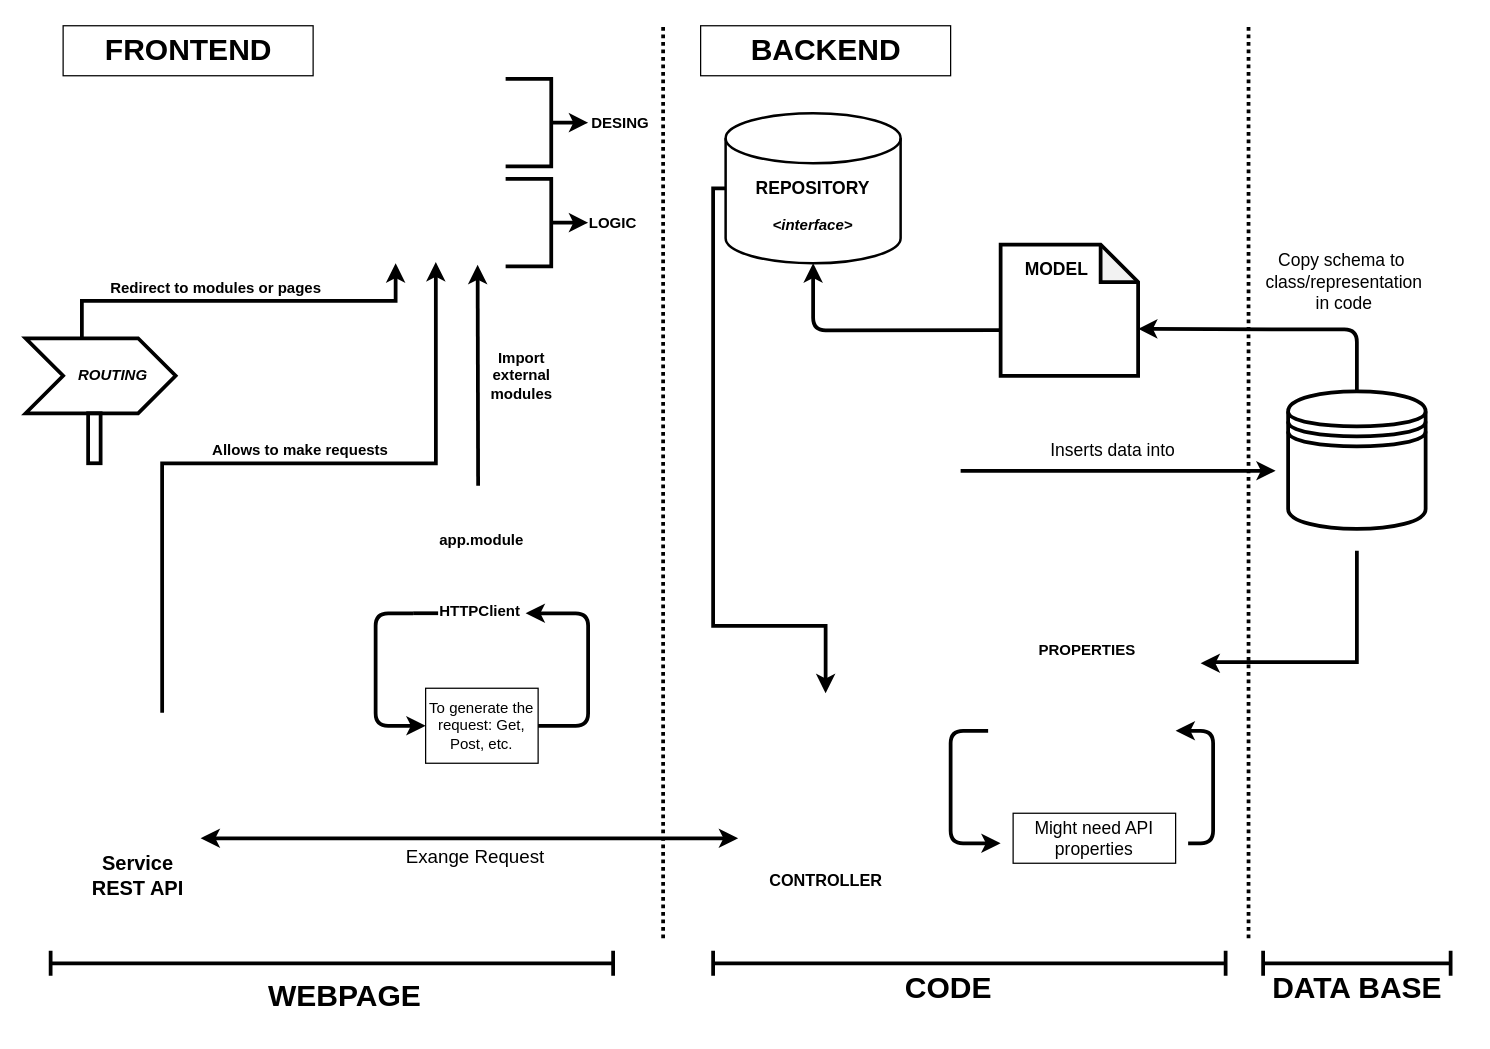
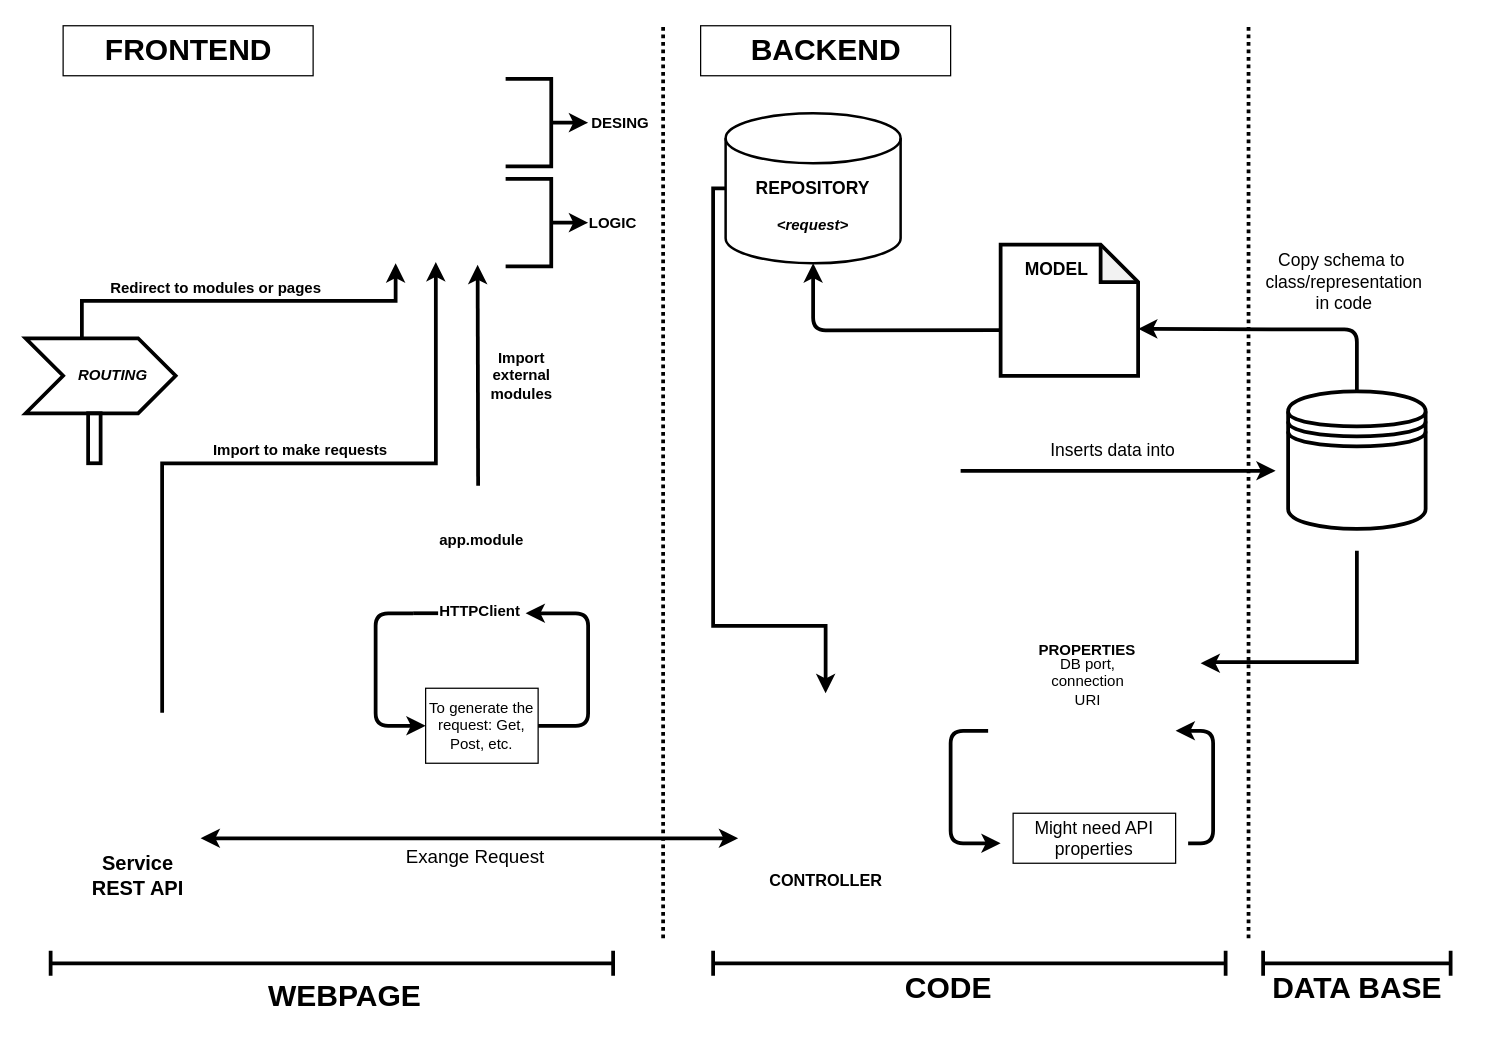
node "<interface>": label "<interface>" -> "<request>"
node "Allows to make requests": label "Allows to make requests" -> "Import to make requests"
node "DB port, connection URI": added
